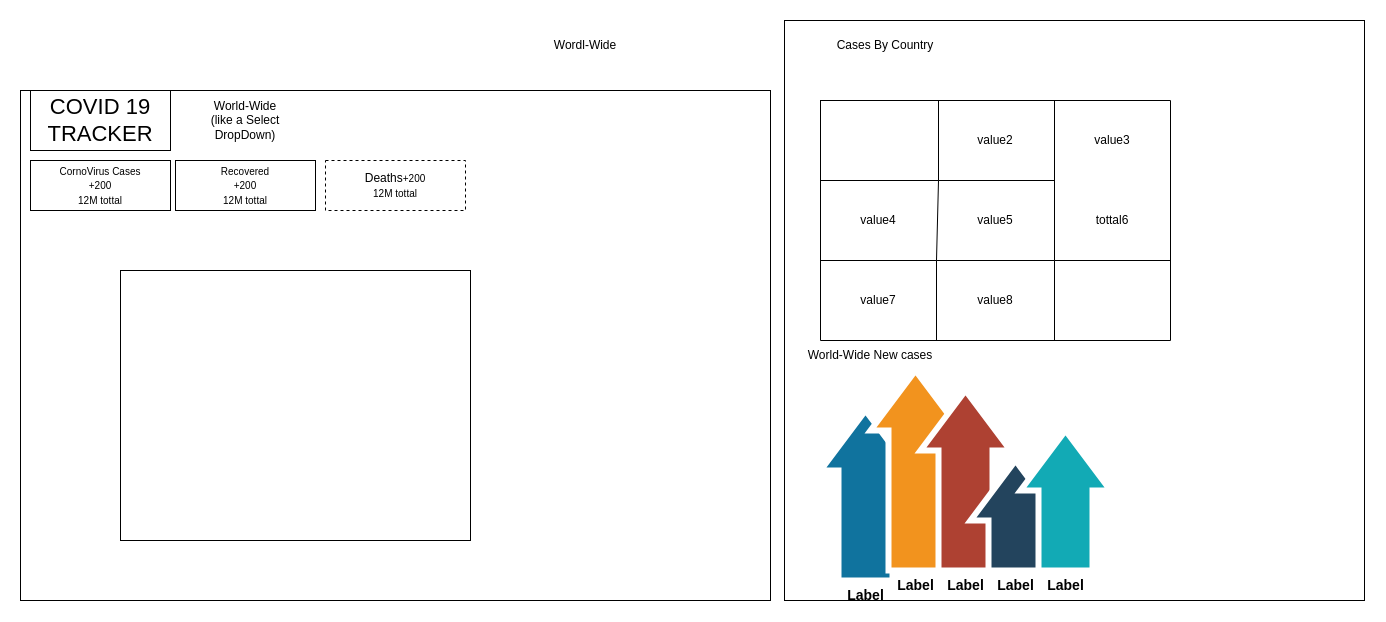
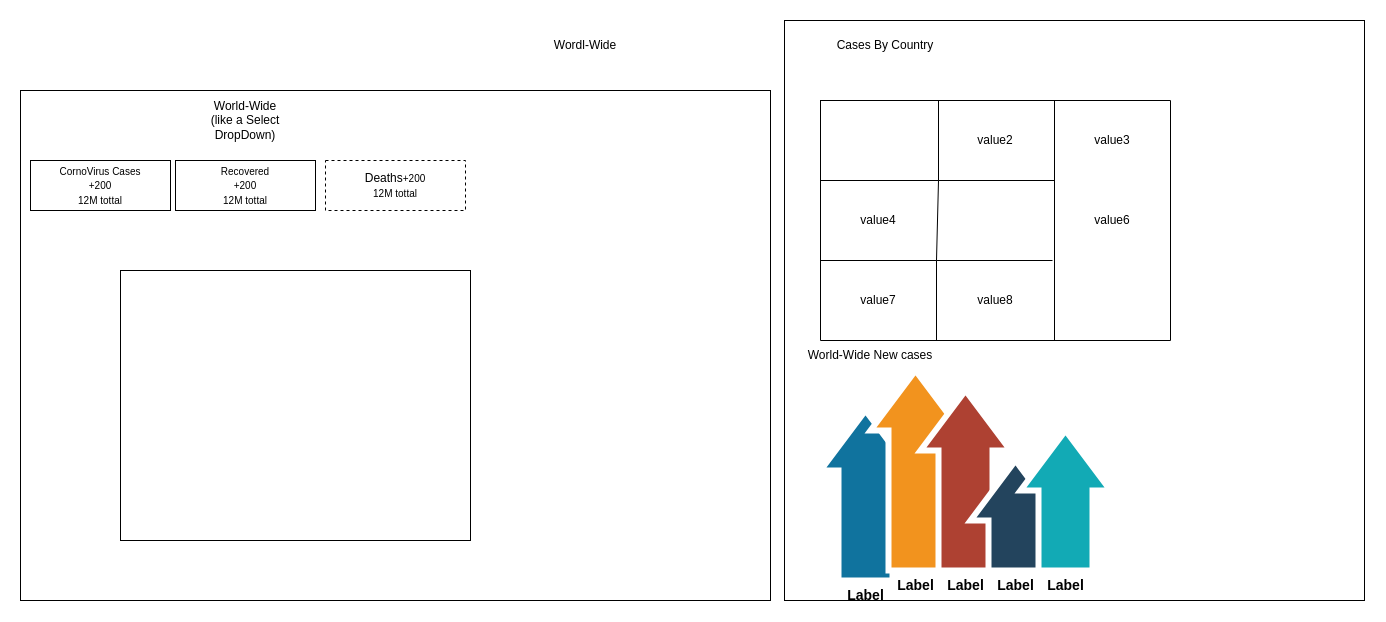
node "COVID 19 TRACKER": removed
node "value5": removed
node "tottal6": label "tottal6" -> "value6"
